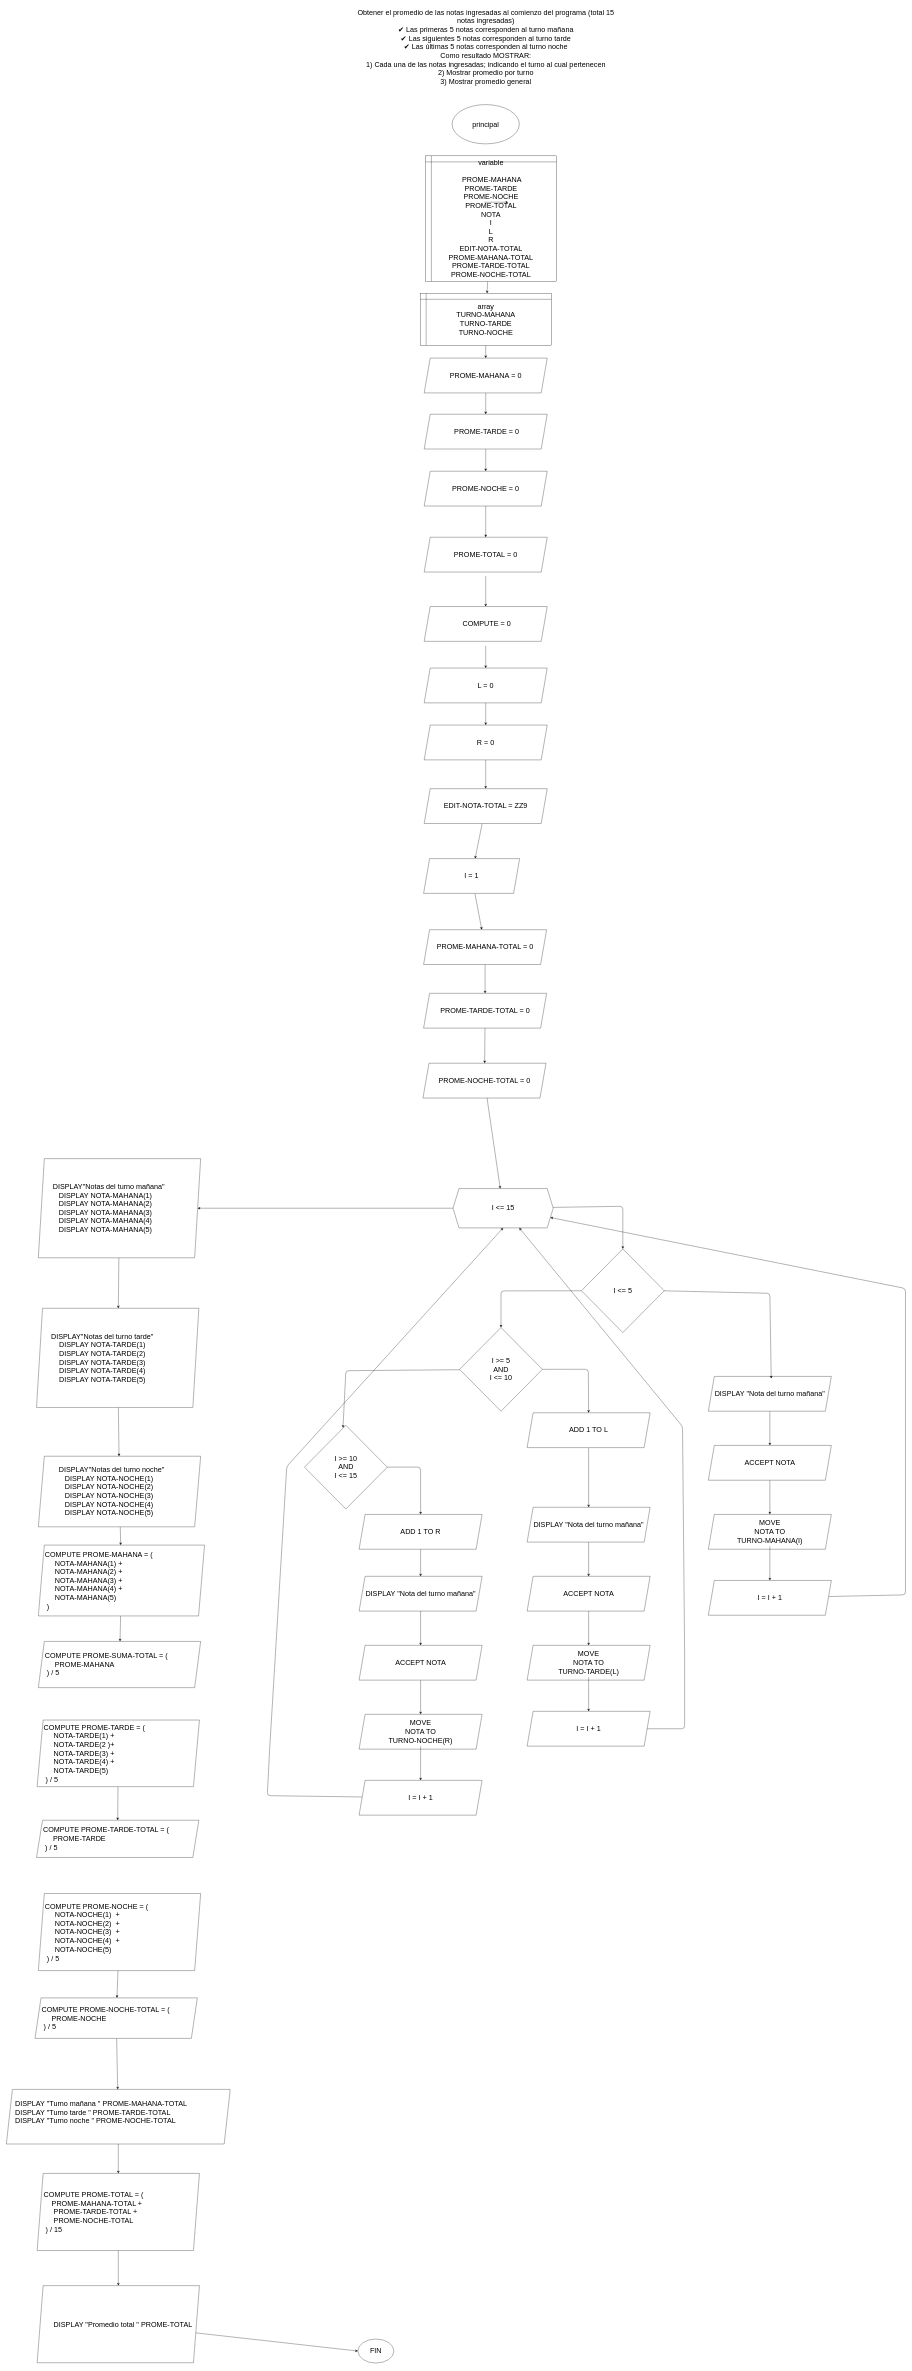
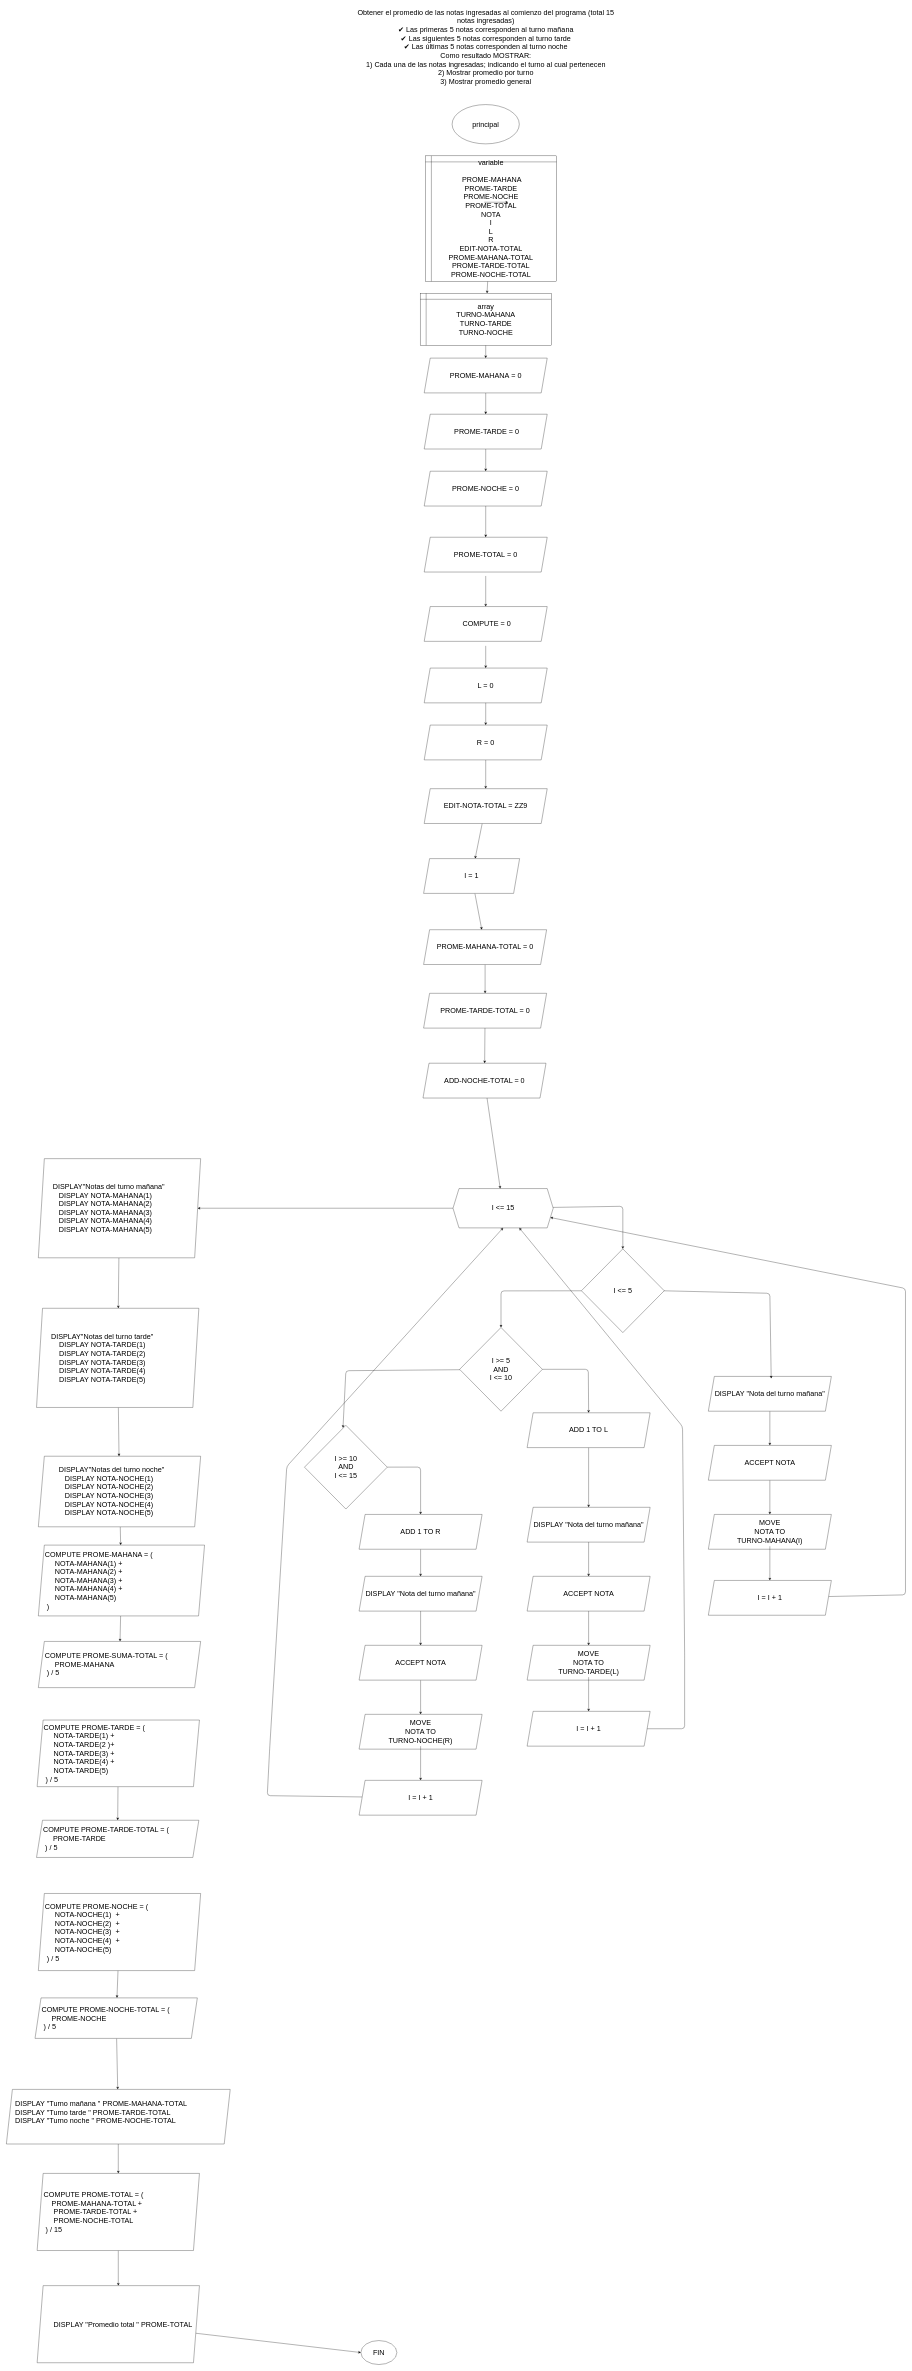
node "PROME-NOCHE-TOTAL = 0": label "PROME-NOCHE-TOTAL = 0" -> "ADD-NOCHE-TOTAL = 0"
node "FIN": moved (376, 2351) -> (379, 2352)
